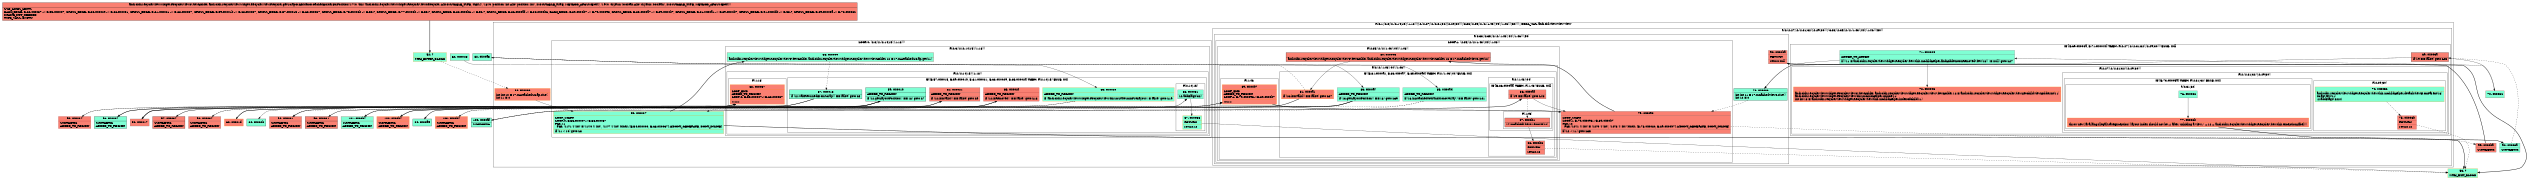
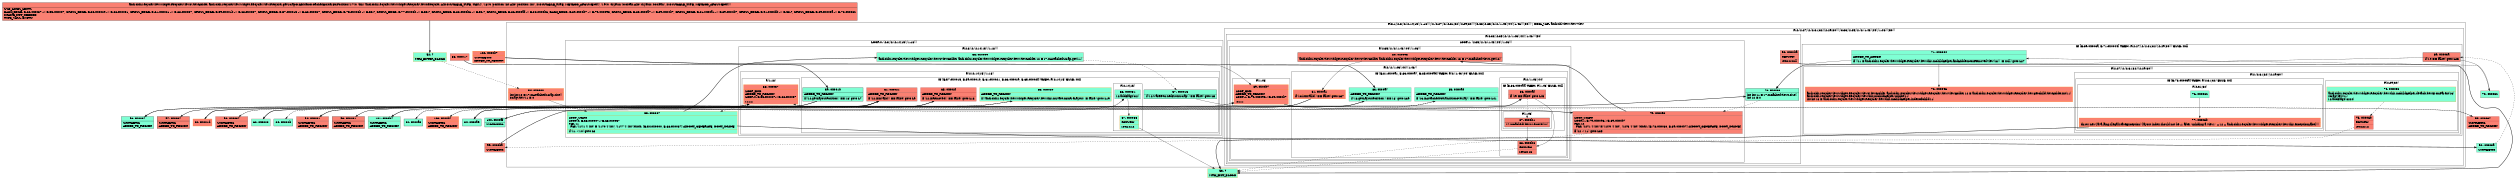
edge "82: 0x00a3" -> "85: 0x00ad": now "84: 0x00a9" -> "85: 0x00ad"
edge "99: 0x00ba" -> "90: 0x00ba": now "99: 0x00ba" -> "78: 0x008c"
node "54: 0x0000": text "int r1 = 0" -> "scrapView r1 = 0"
edge "86: 0x00af" -> "79: 0x0093": now "86: 0x00af" -> "88: 0x00b6"
edge "96: 0x0037" -> "68: 0x0037": style solid -> dashed
edge "57: 0x0015" -> "58: 0x0017": removed
edge "61: 0x0021" -> "62: 0x0023": added
edge "83: 0x00a7" -> "102: 0x00b7": reversed
